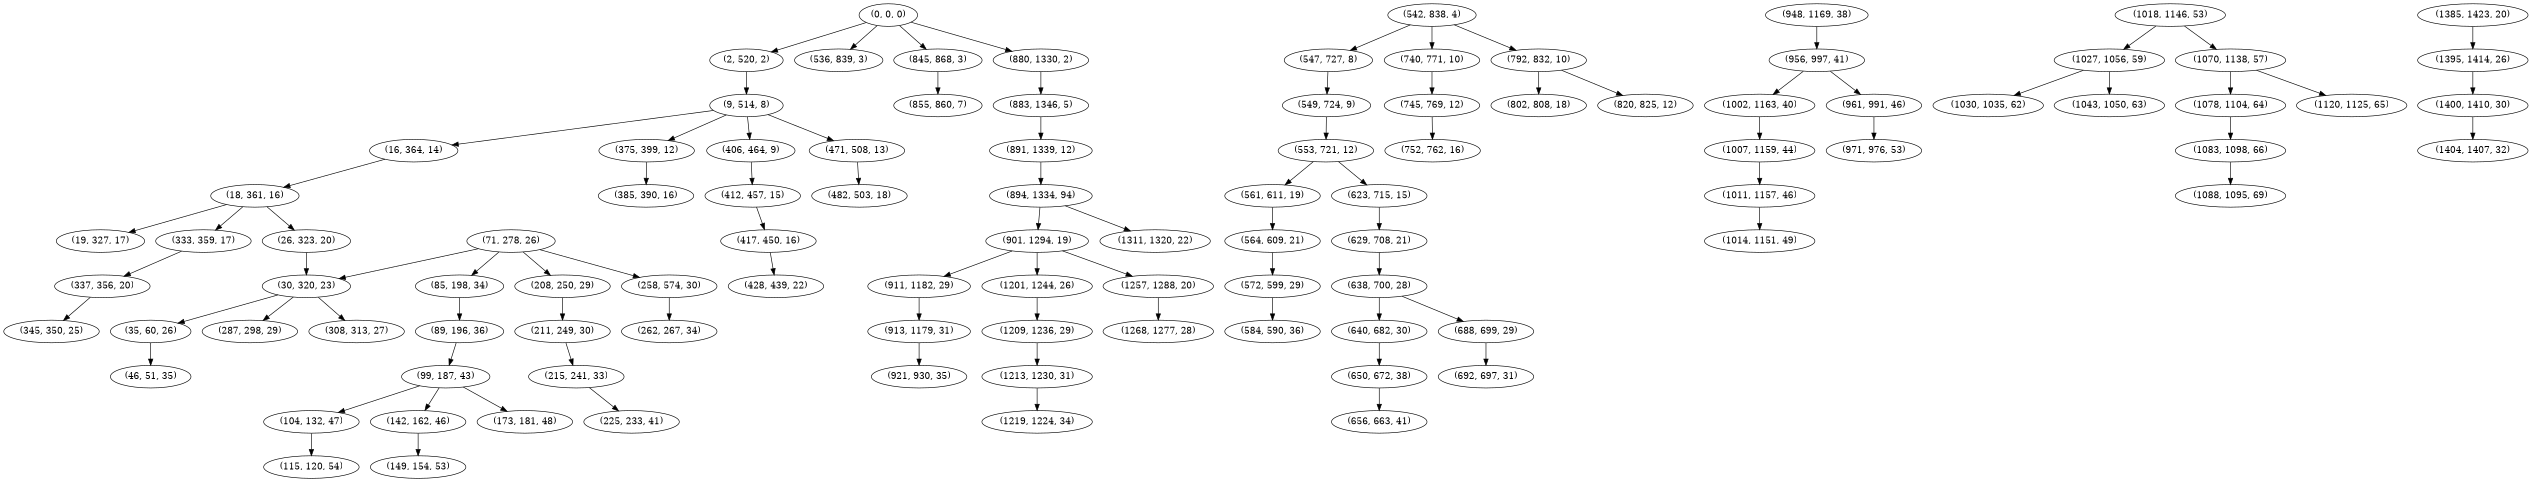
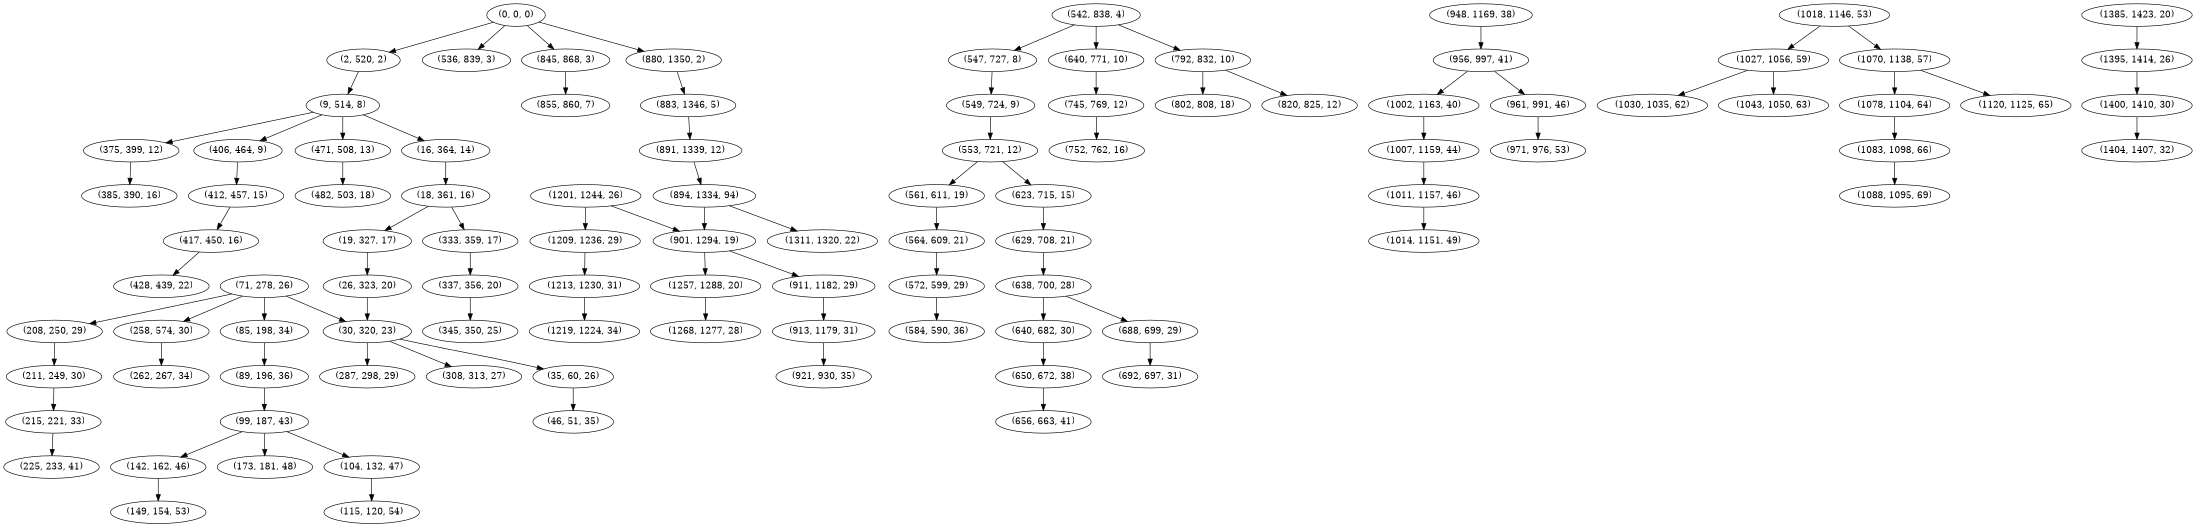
node "(880, 1330, 2)": label "(880, 1330, 2)" -> "(880, 1350, 2)"
node "(740, 771, 10)": label "(740, 771, 10)" -> "(640, 771, 10)"
edge "(18, 361, 16)" -> "(26, 323, 20)": now "(19, 327, 17)" -> "(26, 323, 20)"
edge "(901, 1294, 19)" -> "(1201, 1244, 26)": reversed
node "(215, 241, 33)": label "(215, 241, 33)" -> "(215, 221, 33)"
